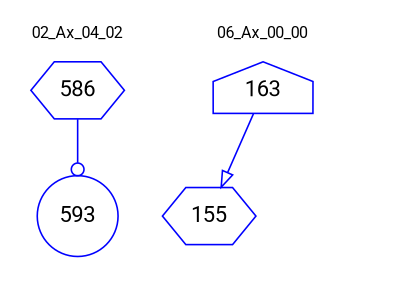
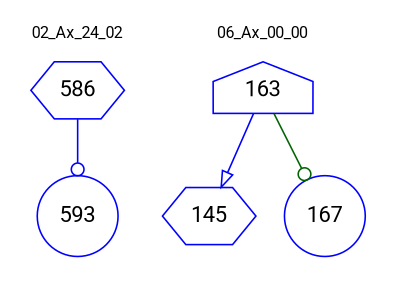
cluster "02_Ax_04_02": label "02_Ax_04_02" -> "02_Ax_24_02"
node "155": label "155" -> "145"
node "167": added
